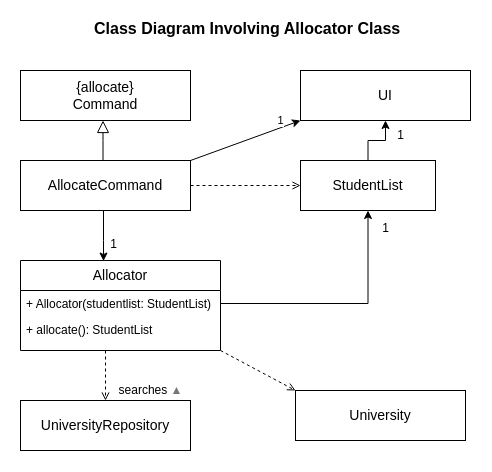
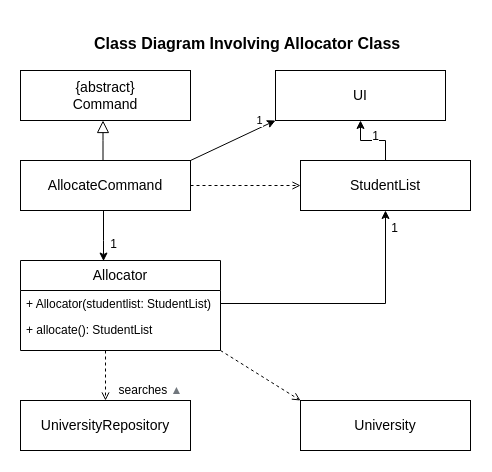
node "Class Diagram Involving Allocator Class": moved (248, 26) -> (248, 41)
node "{allocate} Command": label "{allocate} Command" -> "{abstract} Command"
node "UI": moved (386, 96) -> (361, 96)
node "StudentList": size 135x50 -> 170x50
node "University": moved (381, 416) -> (386, 426)
